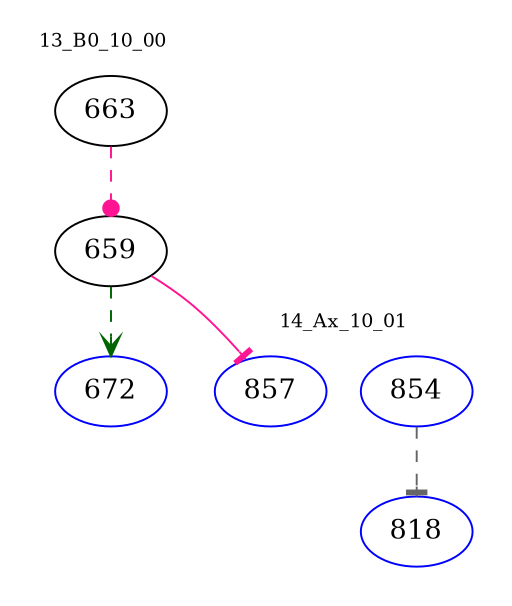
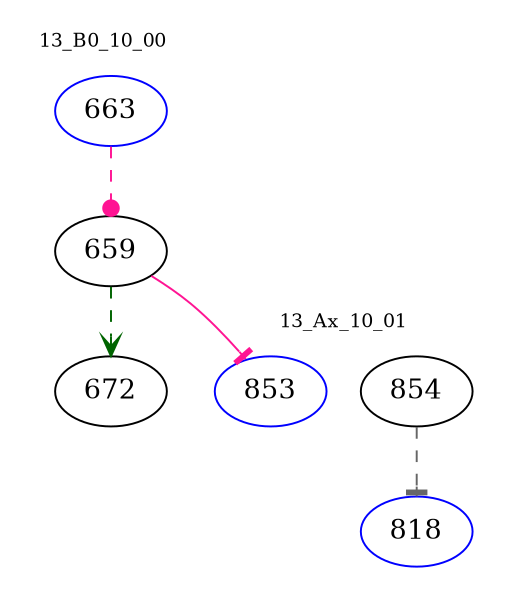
node "663": color black -> blue
cluster "14_Ax_10_01": label "14_Ax_10_01" -> "13_Ax_10_01"
node "672": color blue -> black
node "857": label "857" -> "853"
node "854": color blue -> black
